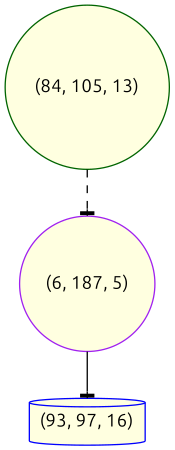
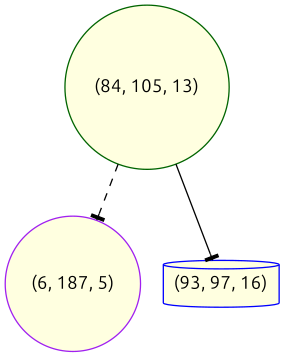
edge "(6, 187, 5)" -> "(93, 97, 16)": now "(84, 105, 13)" -> "(93, 97, 16)"
